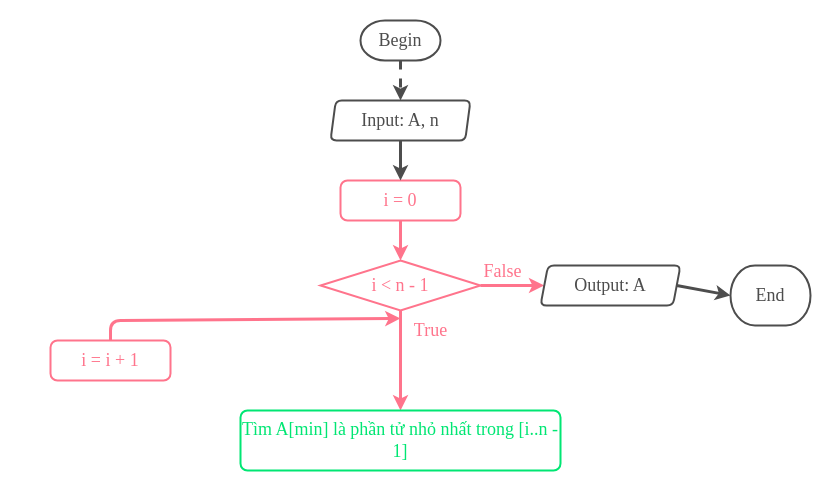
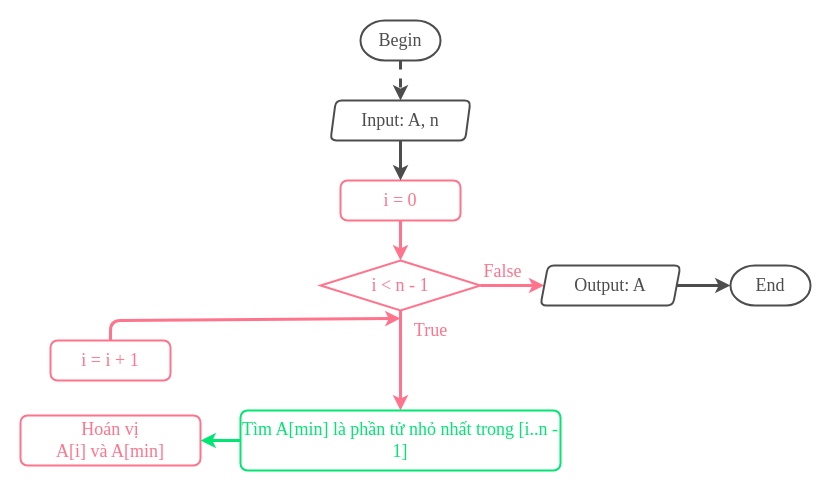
node "End": size 80x60 -> 80x40
node "Hoán vị A[i] và A[min]": added
edge "Tìm A[min] là phần tử nhỏ nhất trong [i..n - 1]" -> "Hoán vị A[i] và A[min]": added
